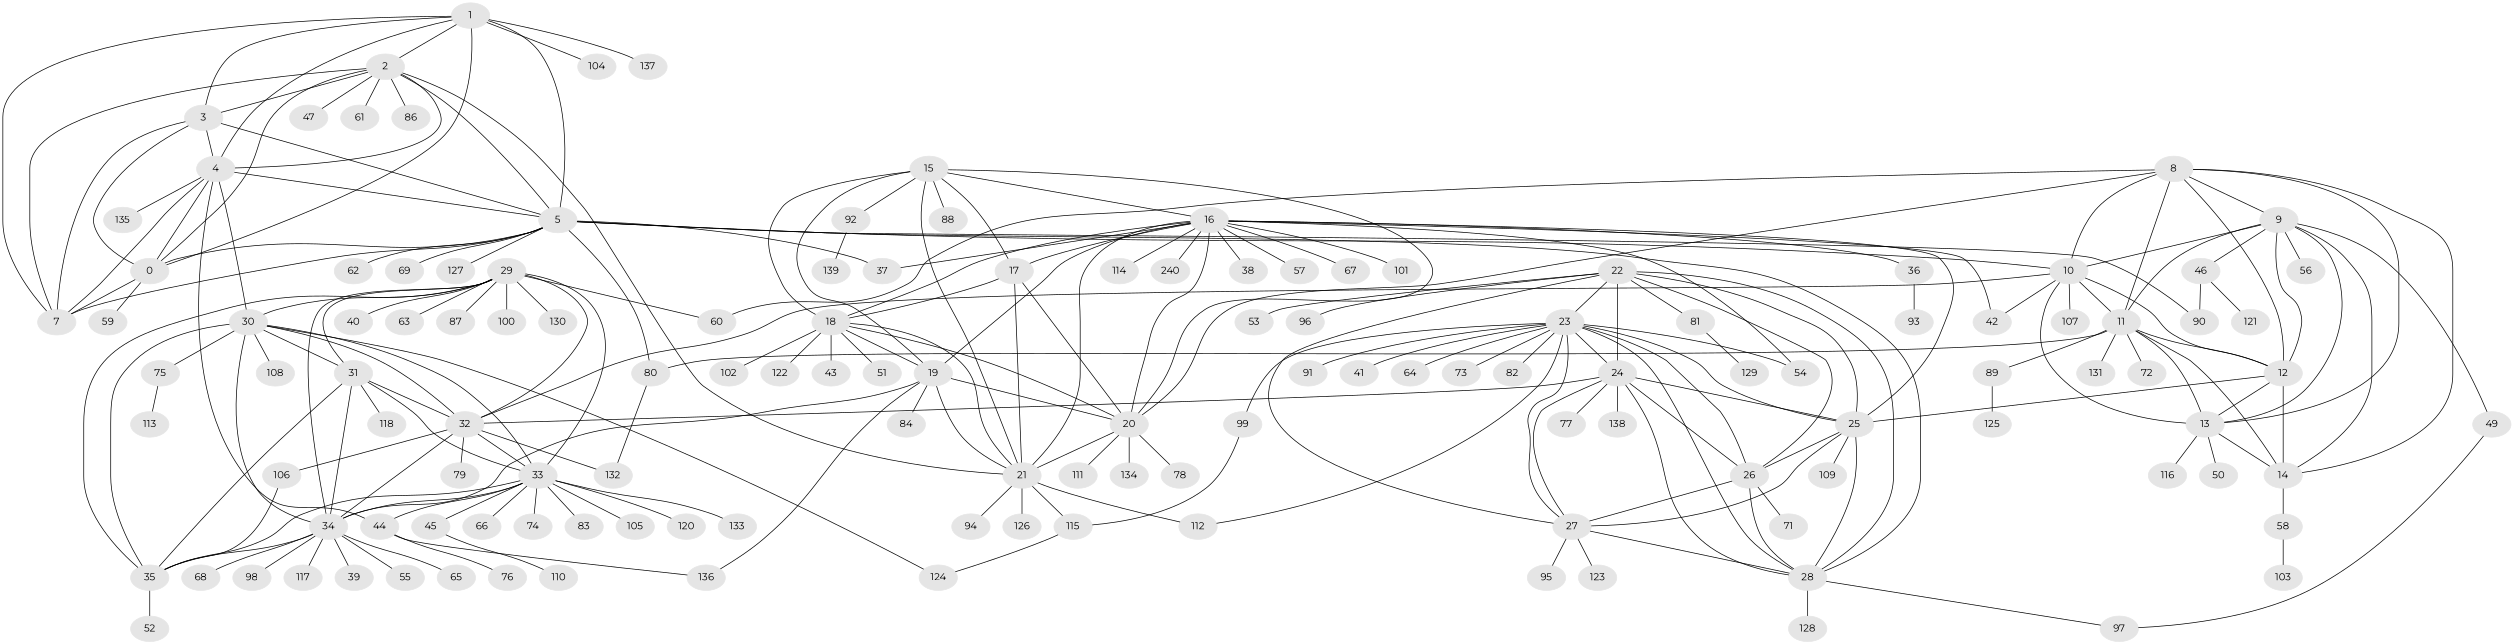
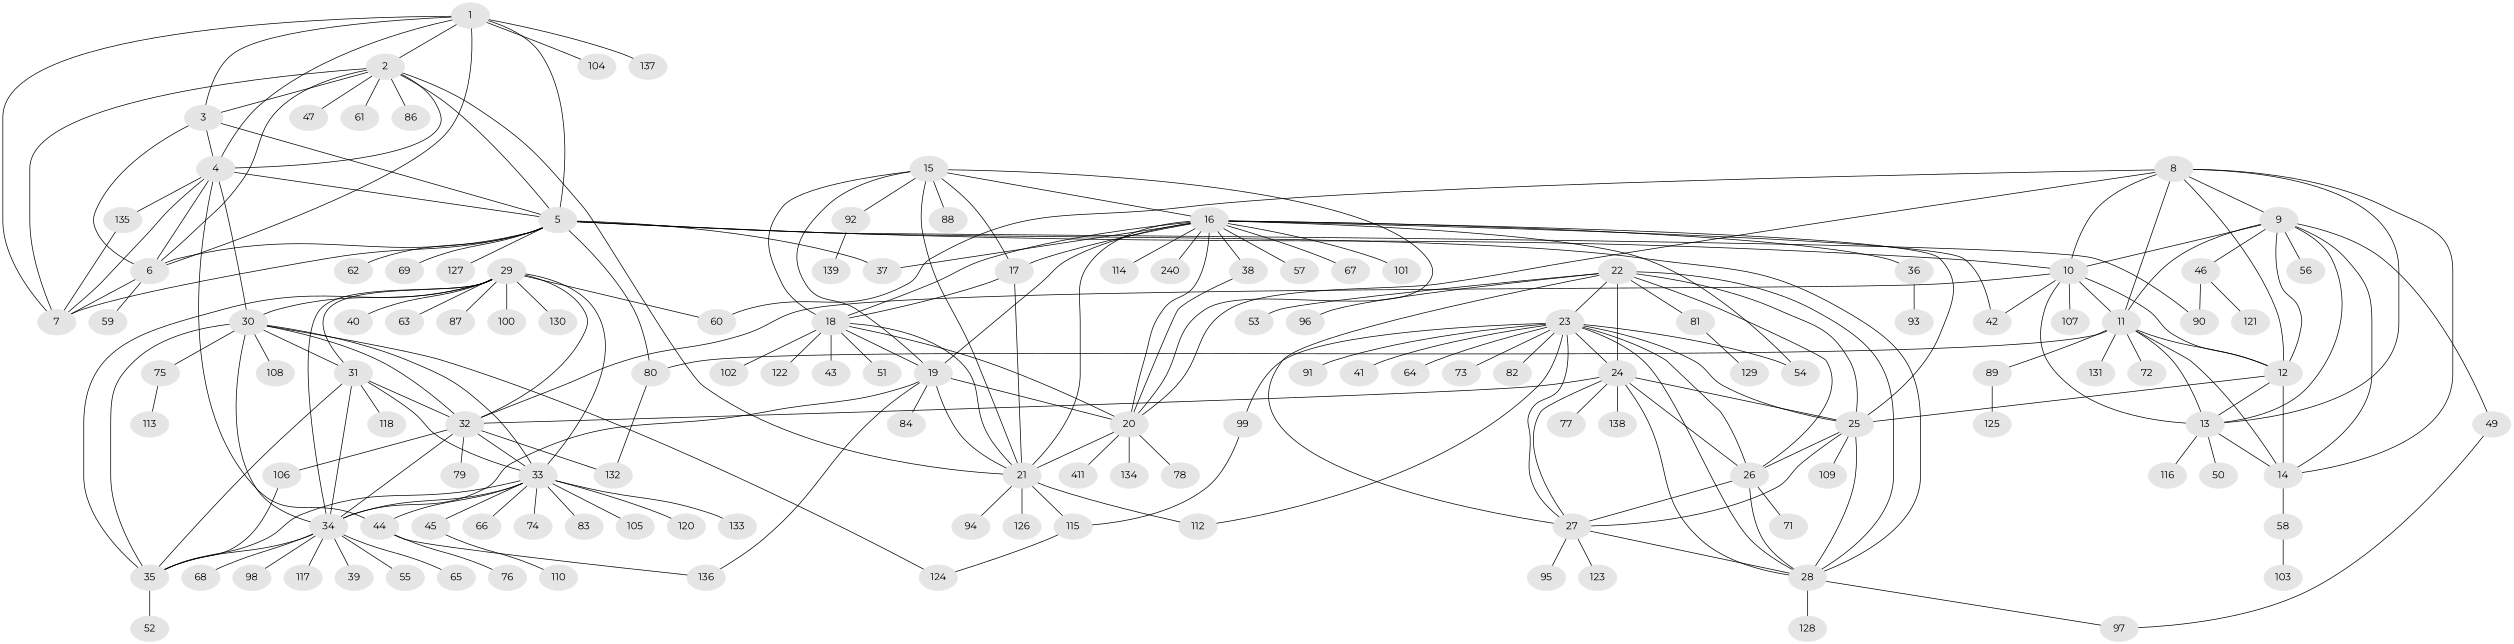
edge "3" -- "7": now "135" -- "7"
node "0": label "0" -> "6"
edge "17" -- "20": now "38" -- "20"
node "111": label "111" -> "411"
